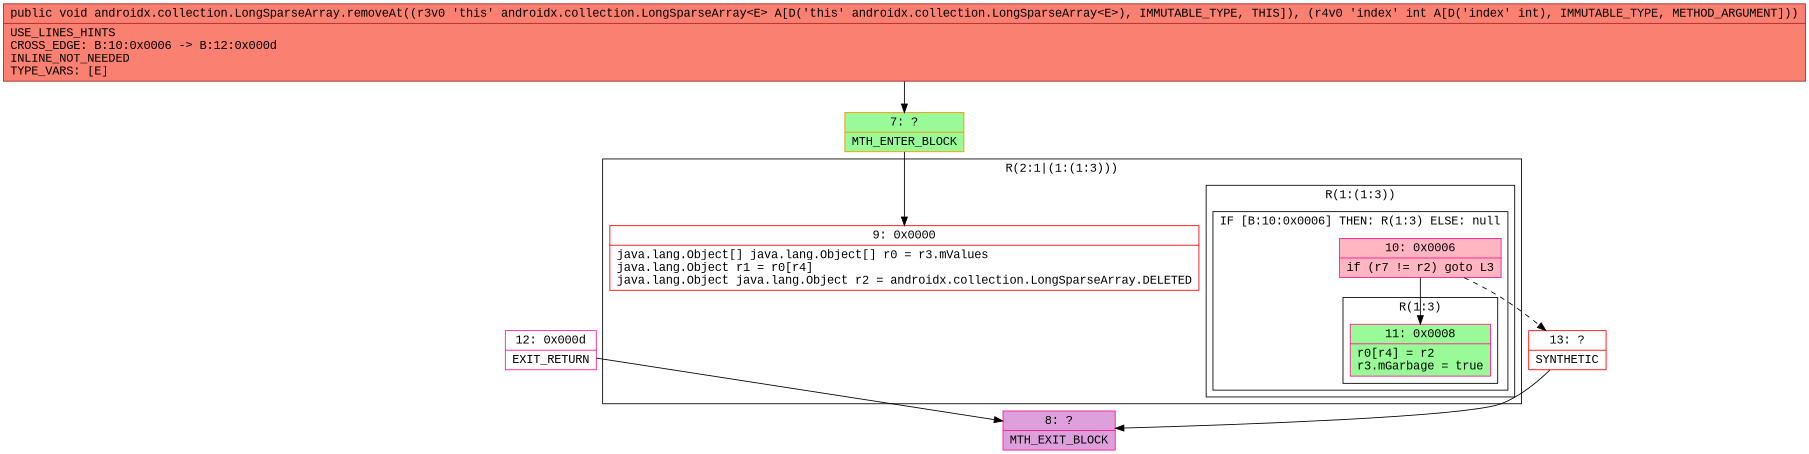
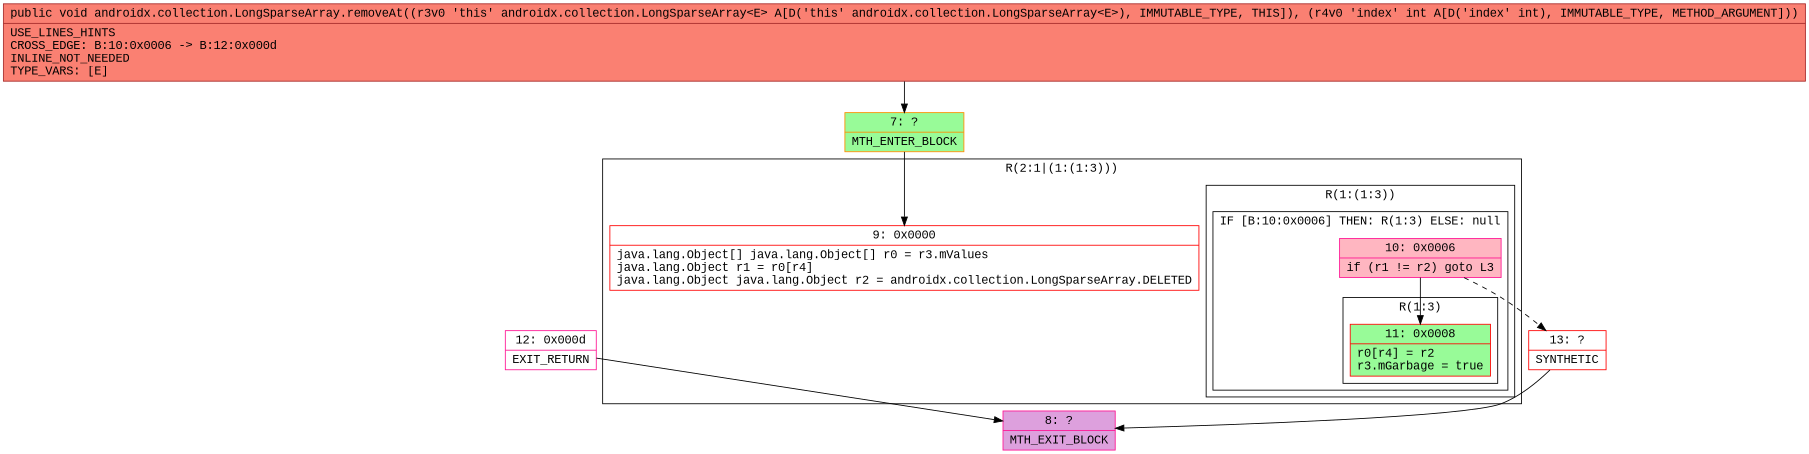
node "10: 0x0006": text "if (r7 != r2) goto L3" -> "if (r1 != r2) goto L3"
node "11: 0x0008": color deeppink -> red
